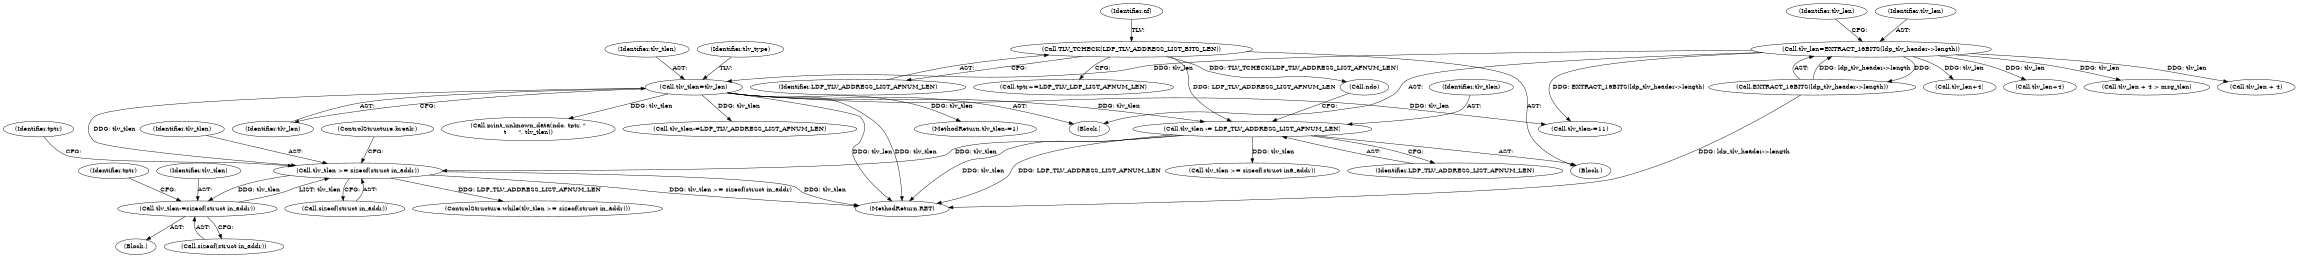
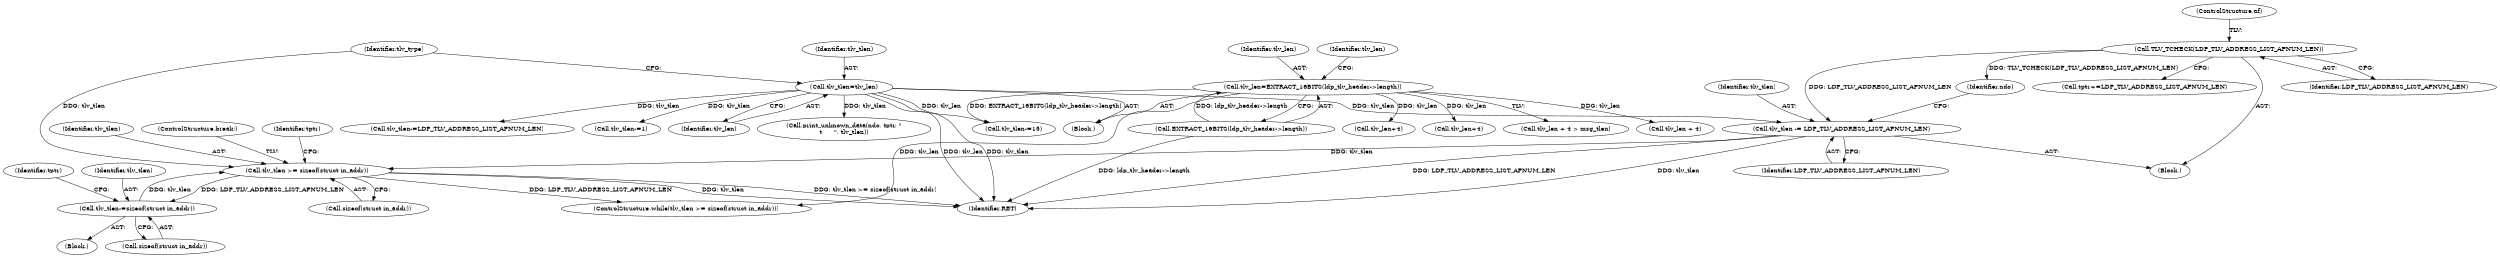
node "(Identifier,af)": label "(Identifier,af)" -> "(ControlStructure,af)"
node "(Call,TLV_TCHECK(LDP_TLV_ADDRESS_LIST_BITS_LEN))": label "(Call,TLV_TCHECK(LDP_TLV_ADDRESS_LIST_BITS_LEN))" -> "(Call,TLV_TCHECK(LDP_TLV_ADDRESS_LIST_AFNUM_LEN))"
edge "(Call,tlv_len=EXTRACT_16BITS(ldp_tlv_header->length))" -> "(Call,tlv_tlen=tlv_len)": now "(Call,tlv_len=EXTRACT_16BITS(ldp_tlv_header->length))" -> "(ControlStructure,while(tlv_tlen >= sizeof(struct in_addr)))"
edge "(Identifier,tlv_type)" -> "(Call,tlv_tlen=tlv_len)": label "TLV: " -> "CFG: "
edge "(Call,tlv_len=EXTRACT_16BITS(ldp_tlv_header->length))" -> "(Call,EXTRACT_16BITS(ldp_tlv_header->length))": label "DDG: " -> "CFG: "
edge "(Call,tlv_len=EXTRACT_16BITS(ldp_tlv_header->length))" -> "(Call,tlv_len + 4 > msg_tlen)": label "DDG: tlv_len" -> "TLV: "
node "(Call,tptr+=LDP_TLV_LDP_LIST_AFNUM_LEN)": label "(Call,tptr+=LDP_TLV_LDP_LIST_AFNUM_LEN)" -> "(Call,tptr+=LDP_TLV_ADDRESS_LIST_AFNUM_LEN)"
node "(Call,ndo)": label "(Call,ndo)" -> "(Identifier,ndo)"
edge "(Call,tlv_tlen=tlv_len)" -> "(Call,tlv_tlen >= sizeof(struct in_addr))": now "(Identifier,tlv_type)" -> "(Call,tlv_tlen >= sizeof(struct in_addr))"
node "(MethodReturn,tlv_tlen-=1)": label "(MethodReturn,tlv_tlen-=1)" -> "(Call,tlv_tlen-=1)"
node "(Call,tlv_tlen-=11)": label "(Call,tlv_tlen-=11)" -> "(Call,tlv_tlen-=15)"
edge "(ControlStructure,break;)" -> "(Call,tlv_tlen >= sizeof(struct in_addr))": label "CFG: " -> "TLV: "
node "(Call,tlv_tlen >= sizeof(struct in6_addr))": removed
edge "(Call,tlv_tlen >= sizeof(struct in_addr))" -> "(Call,tlv_tlen-=sizeof(struct in_addr))": label "DDG: tlv_tlen" -> "DDG: LDP_TLV_ADDRESS_LIST_AFNUM_LEN"
edge "(Call,tlv_tlen-=sizeof(struct in_addr))" -> "(Call,tlv_tlen >= sizeof(struct in_addr))": label "LIST: tlv_tlen" -> "DDG: tlv_tlen"
node "(MethodReturn,RET)": label "(MethodReturn,RET)" -> "(Identifier,RET)"
